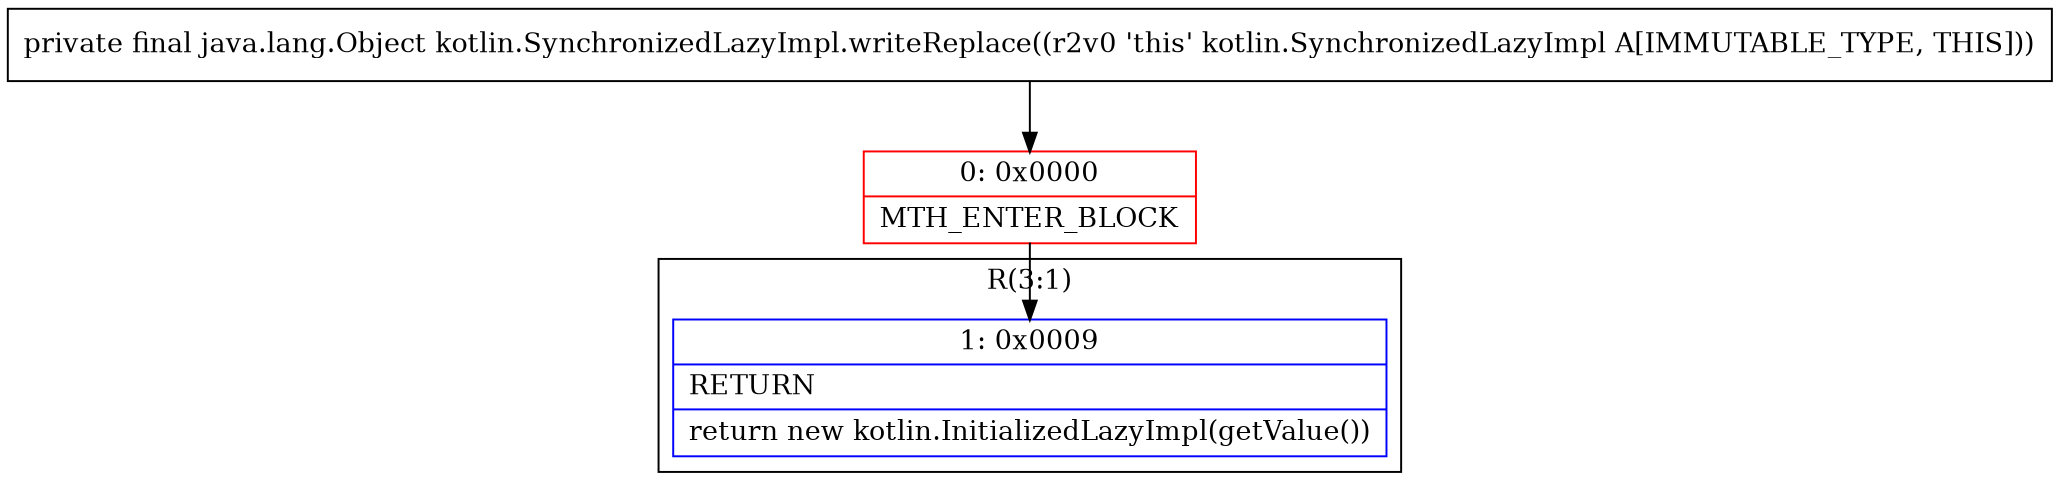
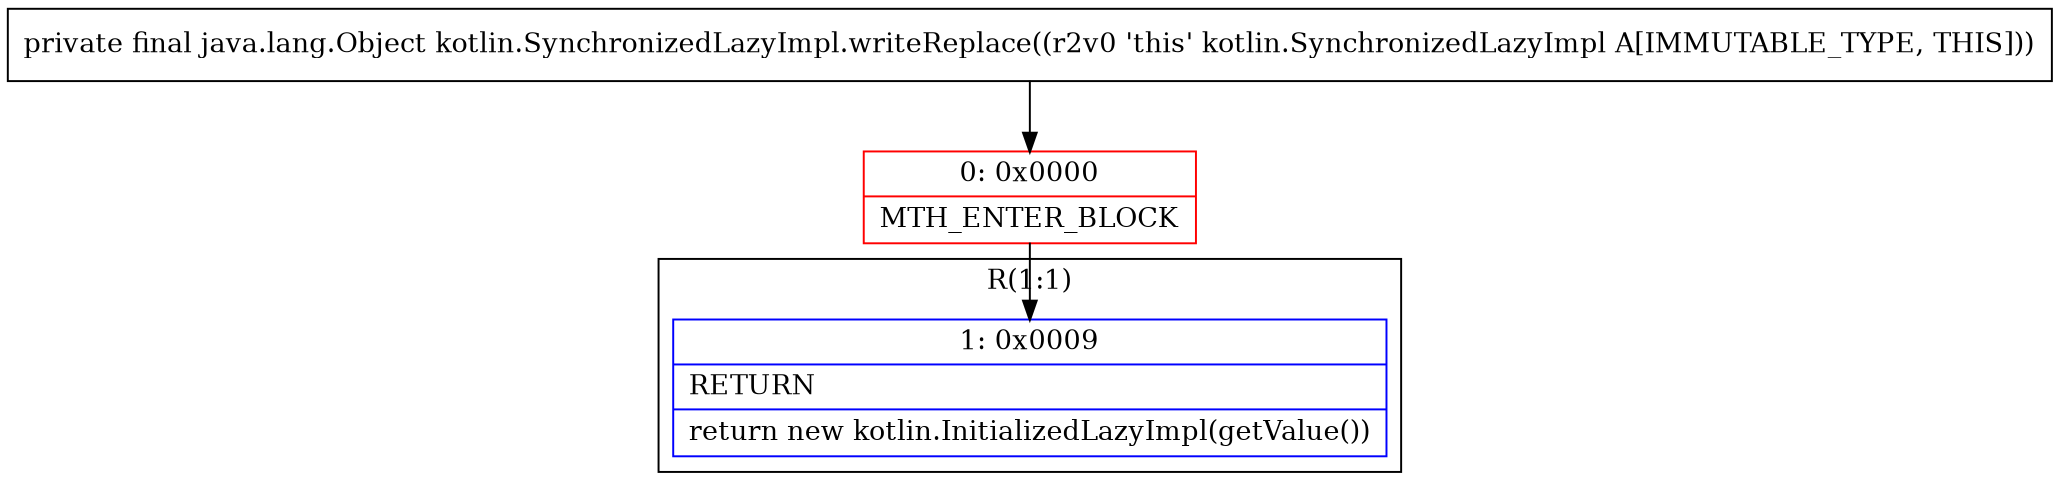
cluster "R(3:1)": label "R(3:1)" -> "R(1:1)"
